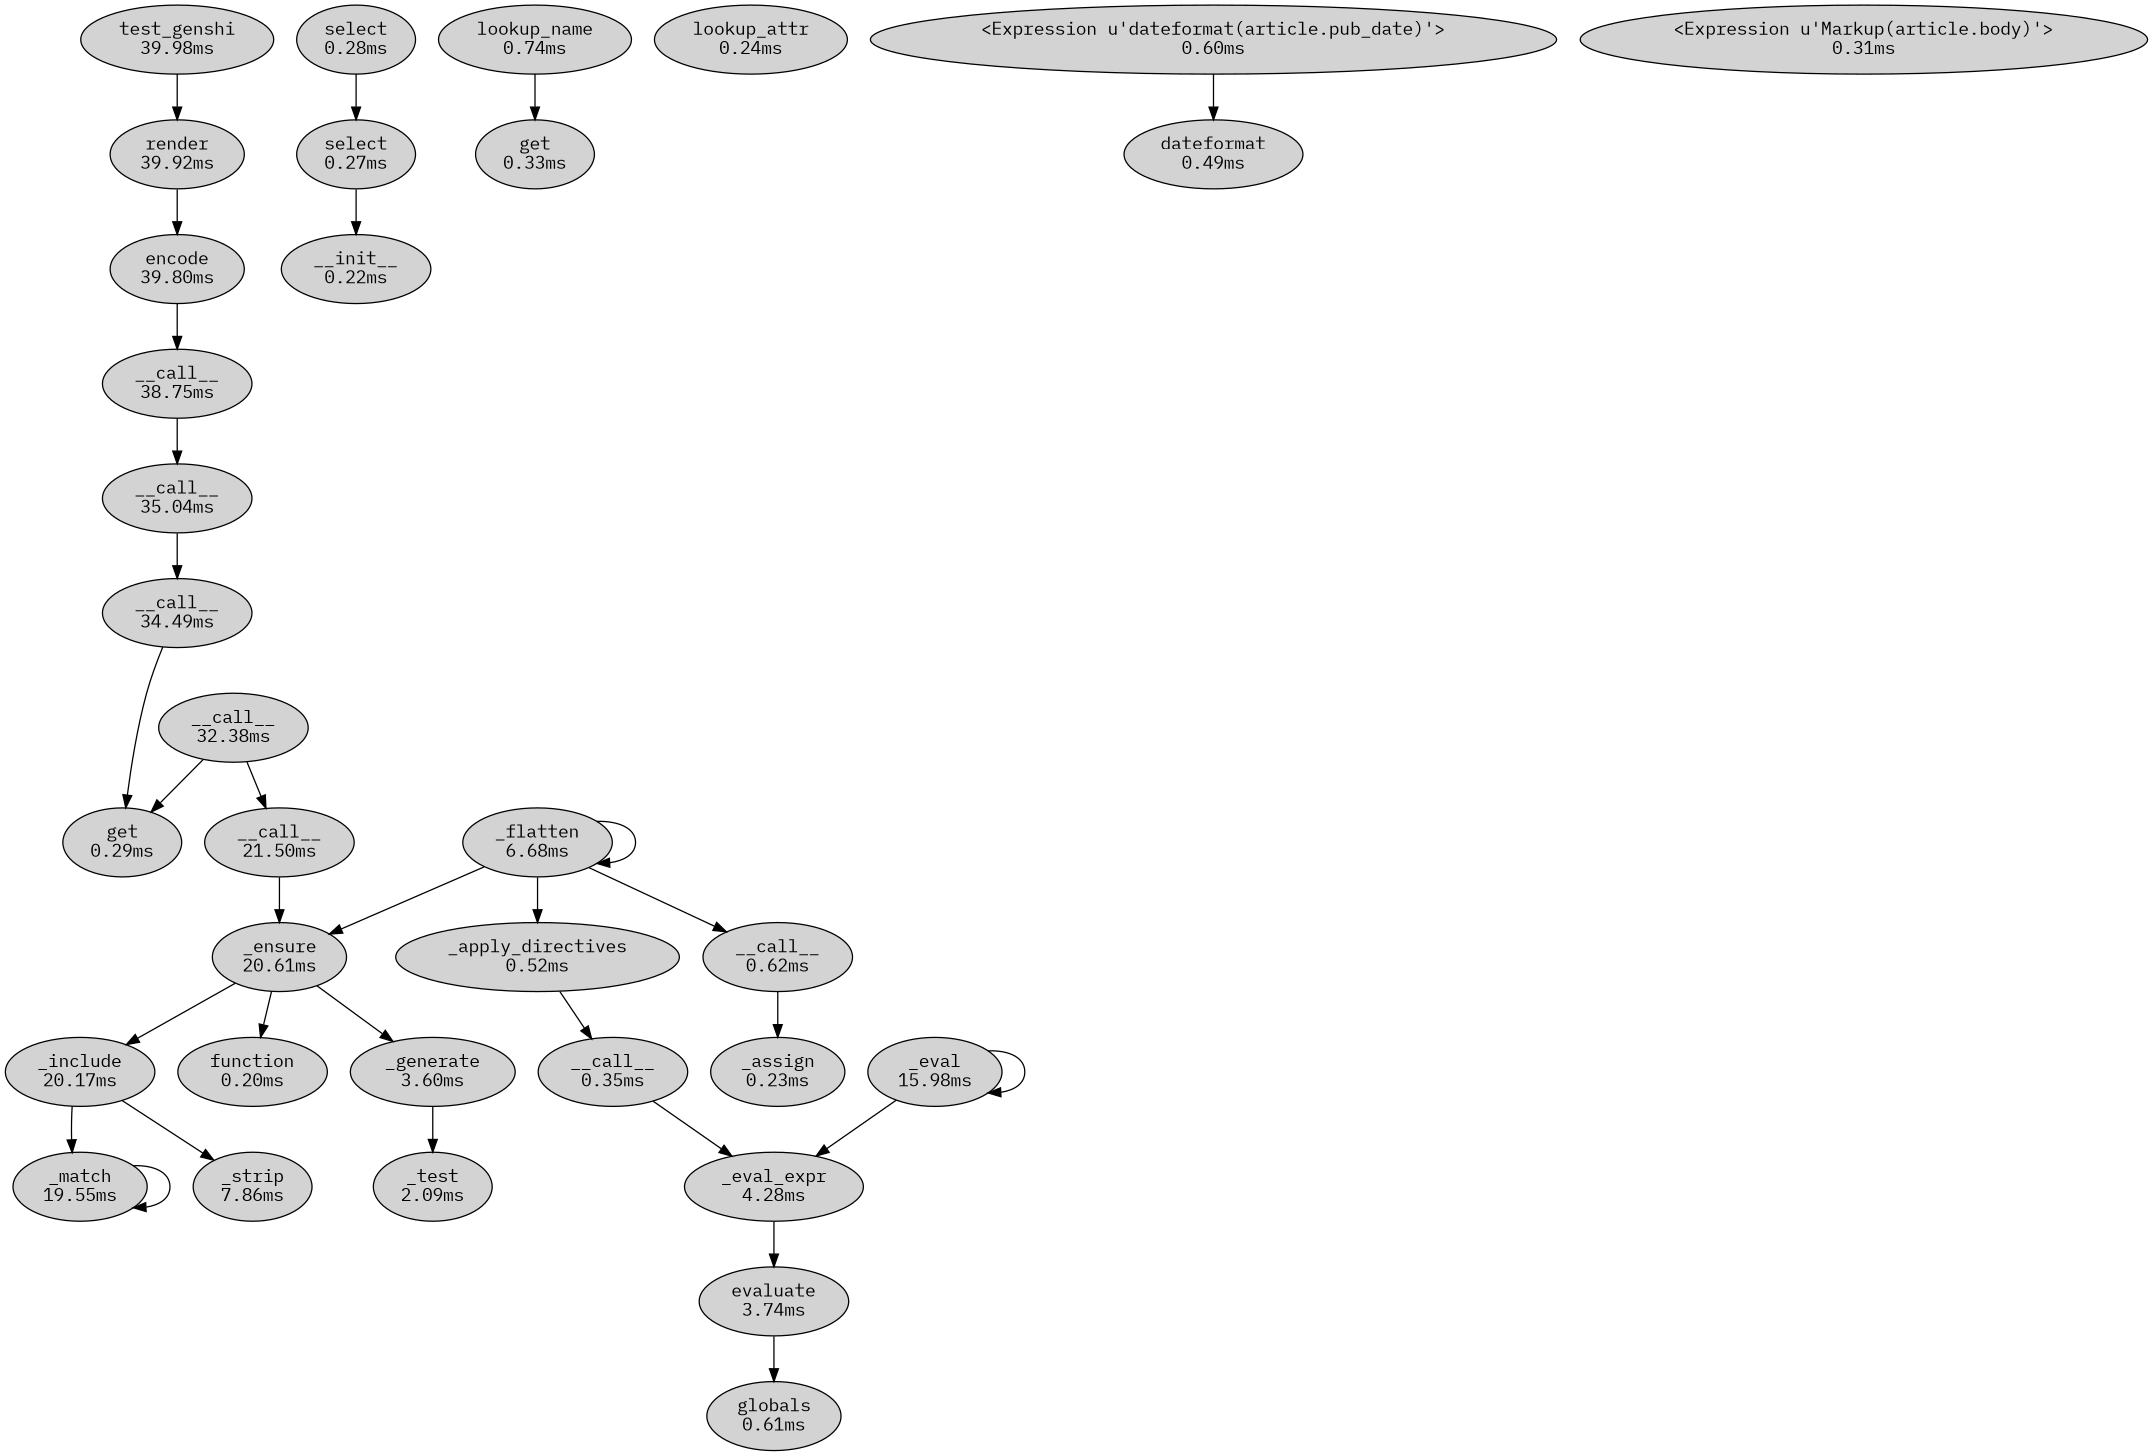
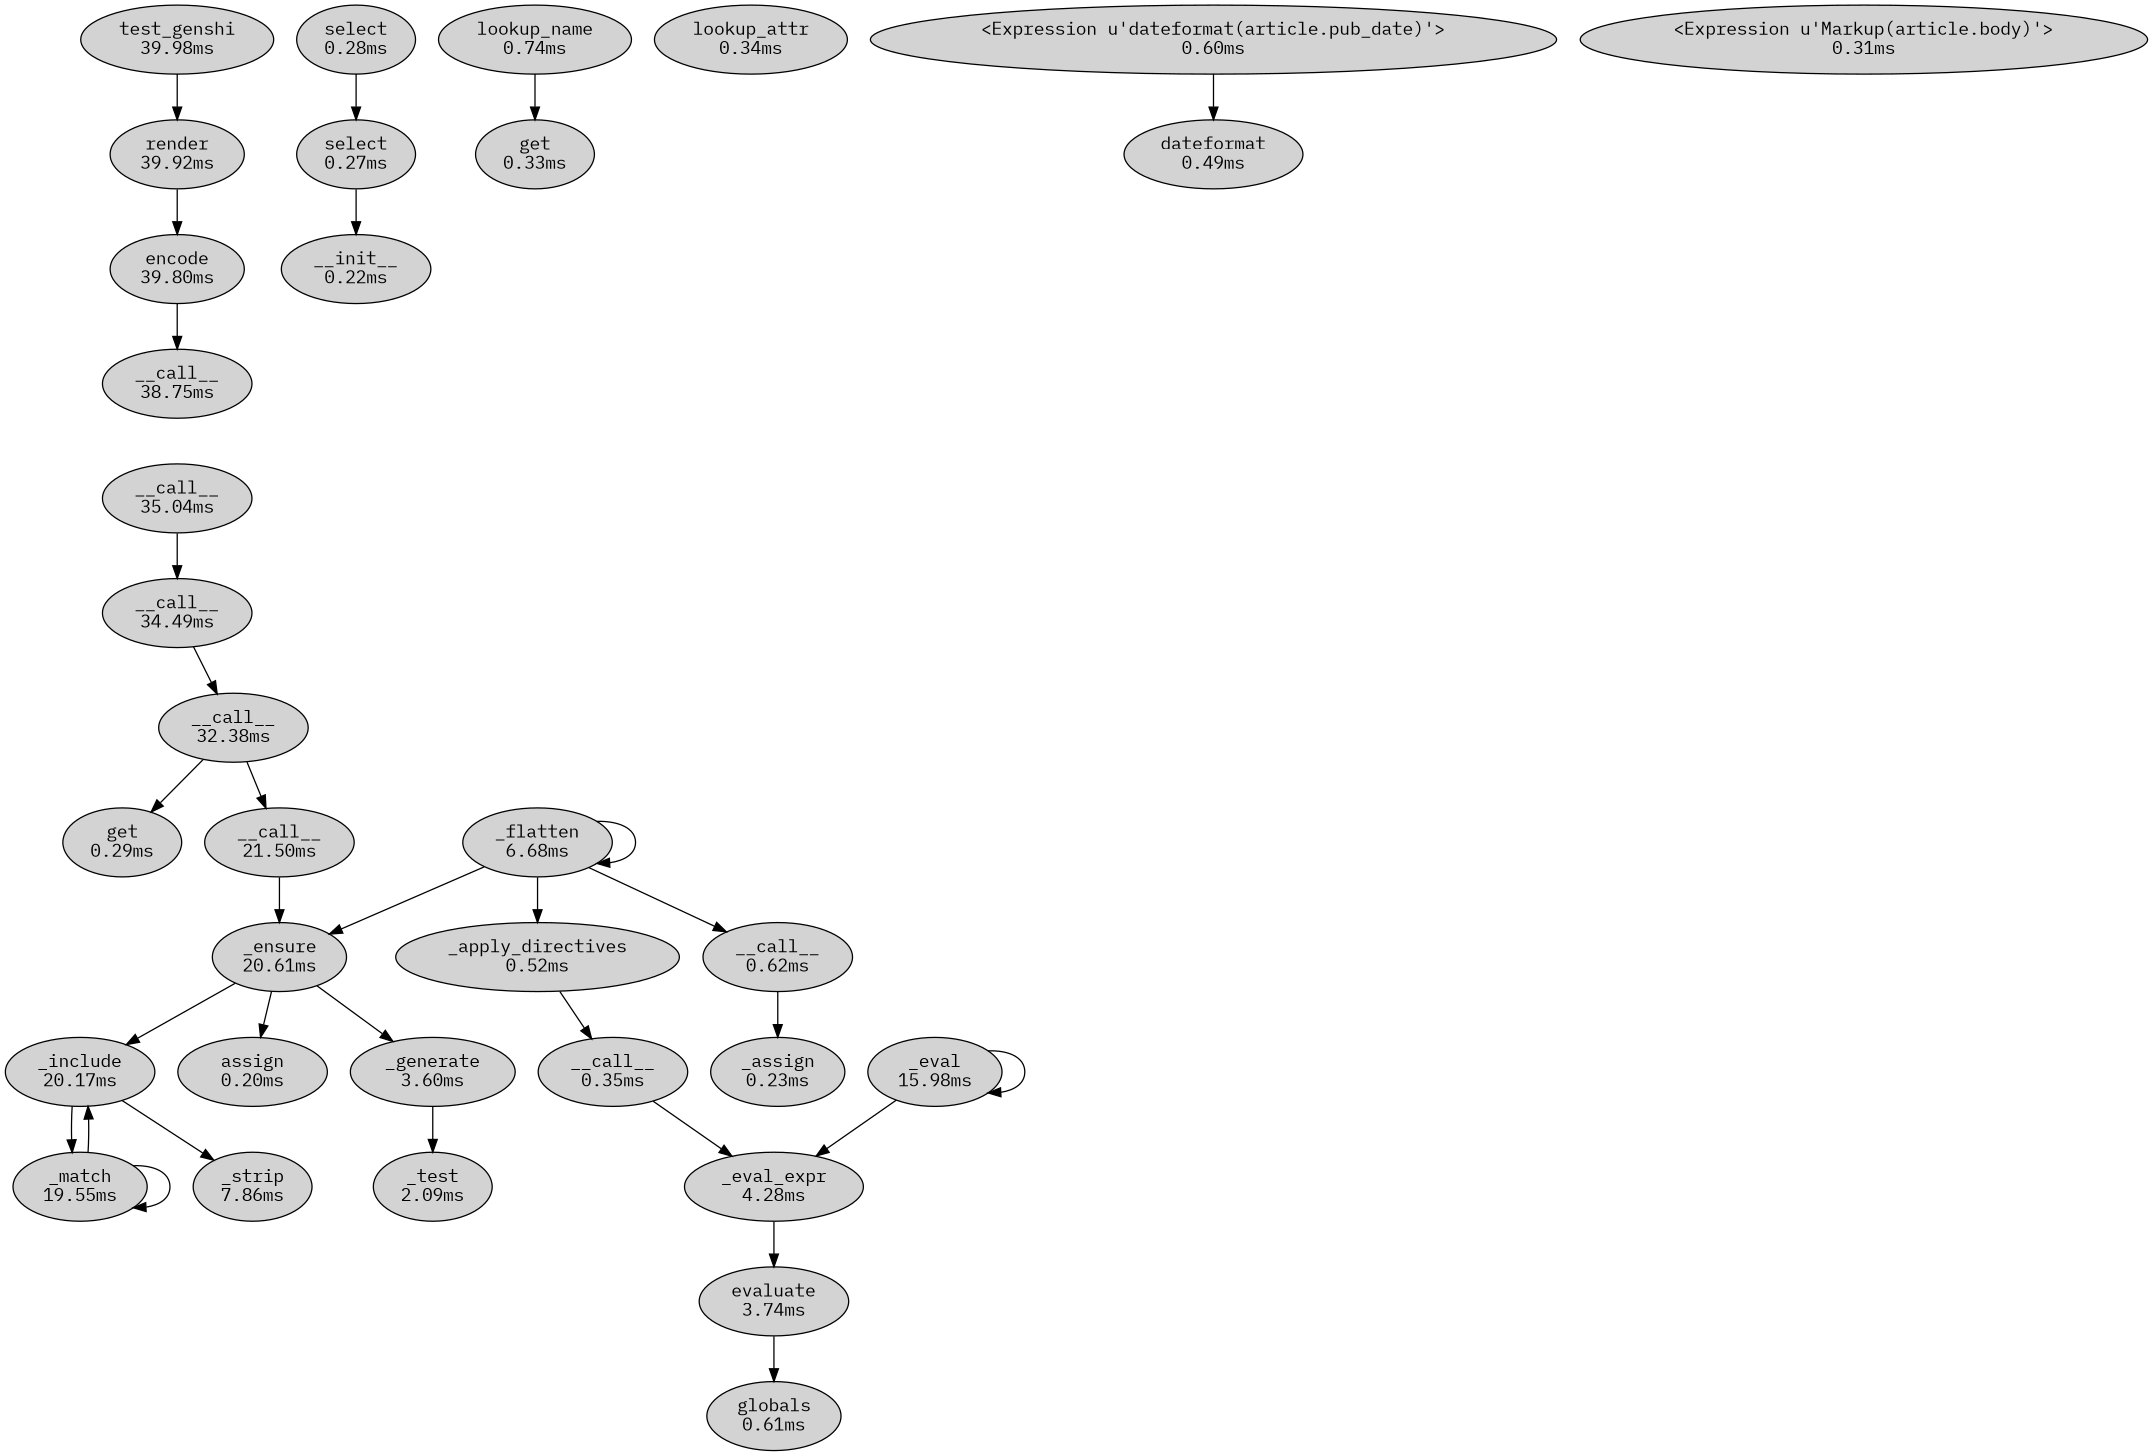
node "lookup_attr 0.24ms": label "lookup_attr 0.24ms" -> "lookup_attr 0.34ms"
edge "__call__ 38.75ms" -> "__call__ 35.04ms": removed
edge "__call__ 34.49ms" -> "get 0.29ms": now "__call__ 34.49ms" -> "__call__ 32.38ms"
node "function 0.20ms": label "function 0.20ms" -> "assign 0.20ms"
edge "_match 19.55ms" -> "_include 20.17ms": added
